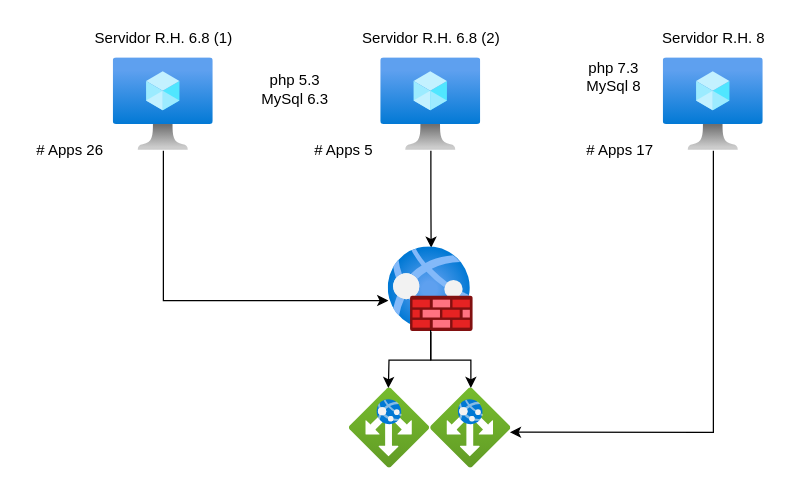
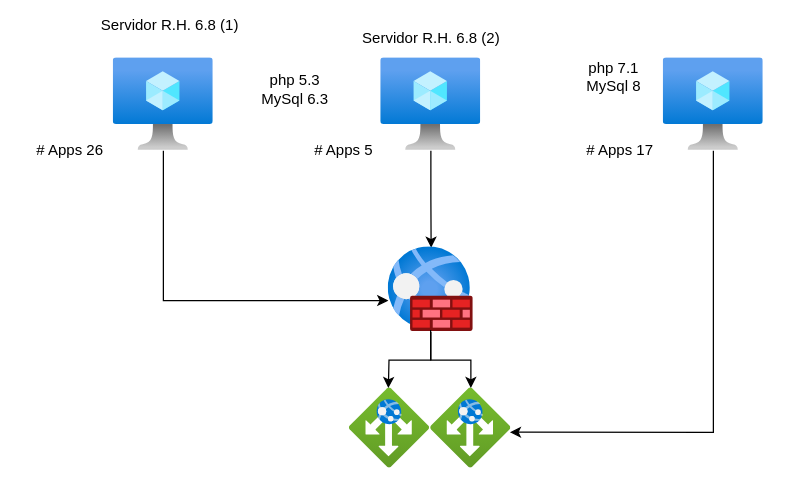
node "Servidor R.H. 6.8 (1)": moved (163, 38) -> (169, 26)
node "Servidor R.H. 8": removed
node "php 7.3 MySql 8": label "php 7.3 MySql 8" -> "php 7.1 MySql 8"
